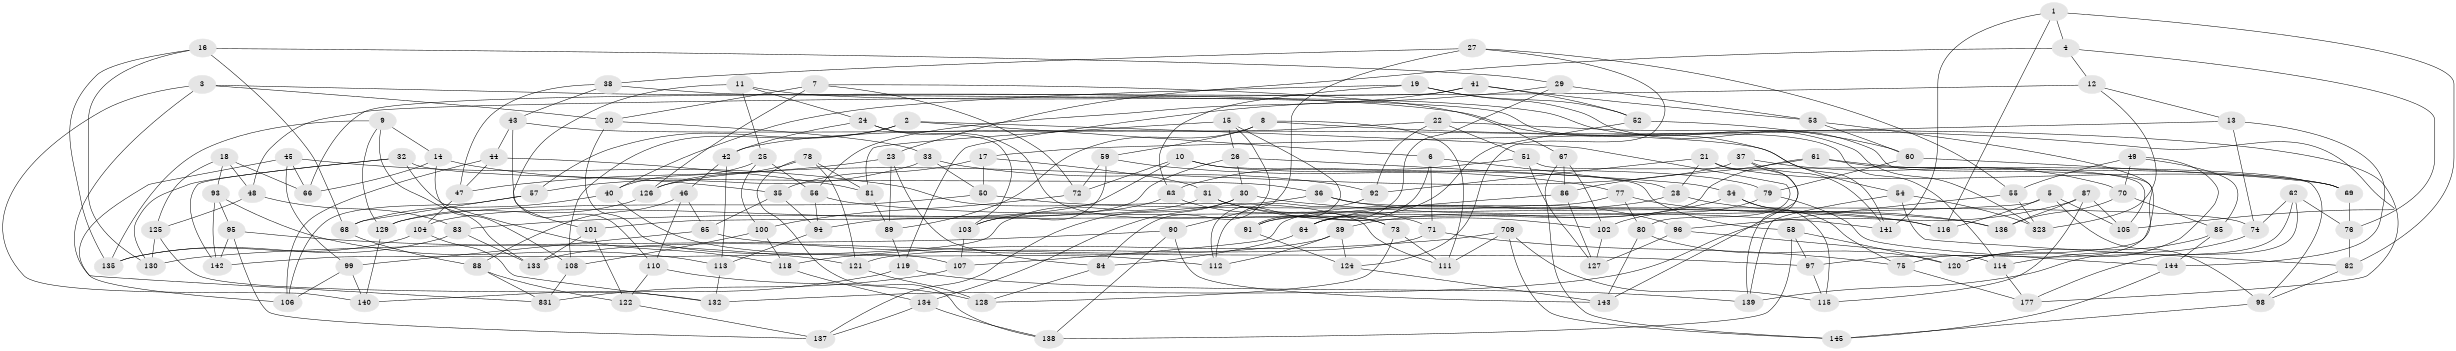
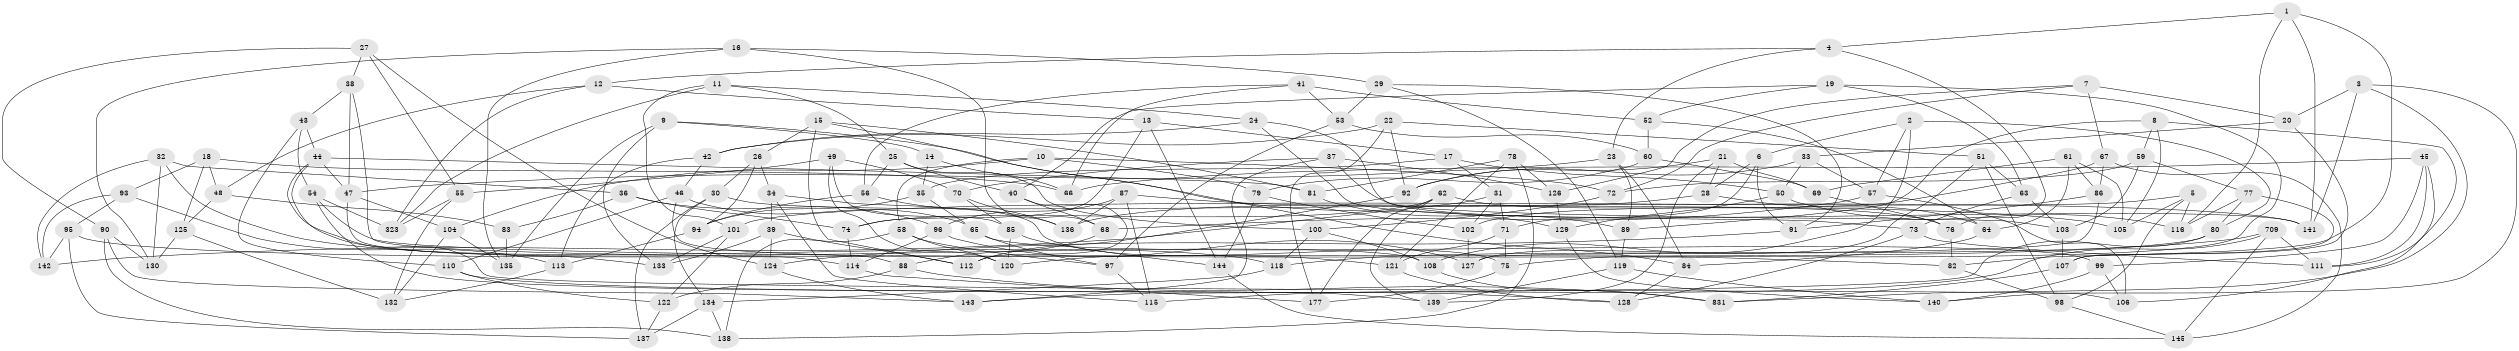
edge "14" -- "108": now "44" -- "108"
edge "83" -- "133": now "47" -- "133"
